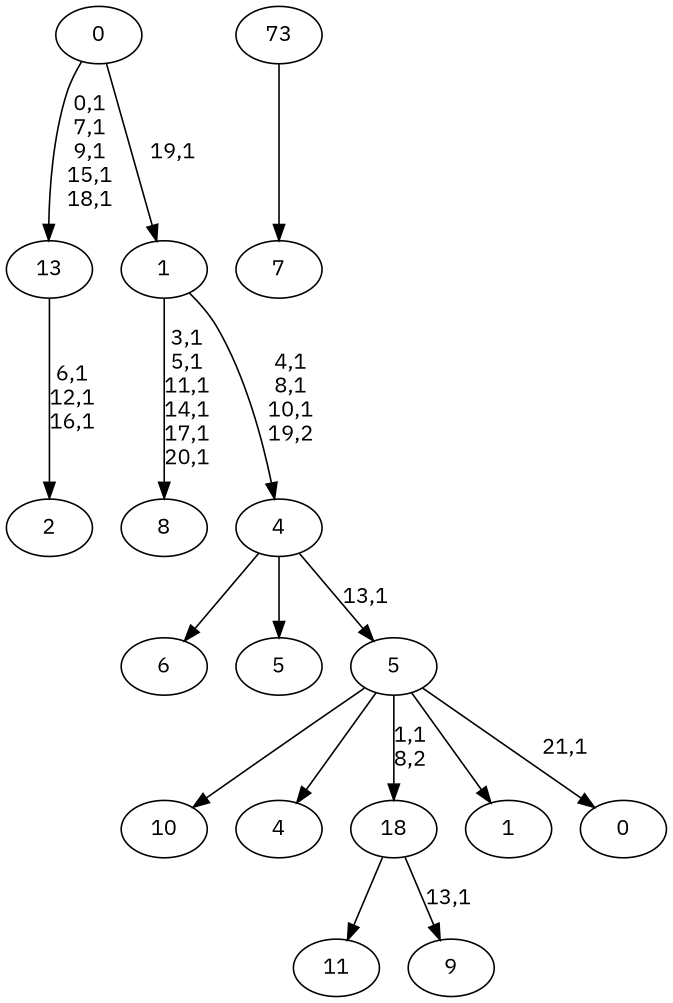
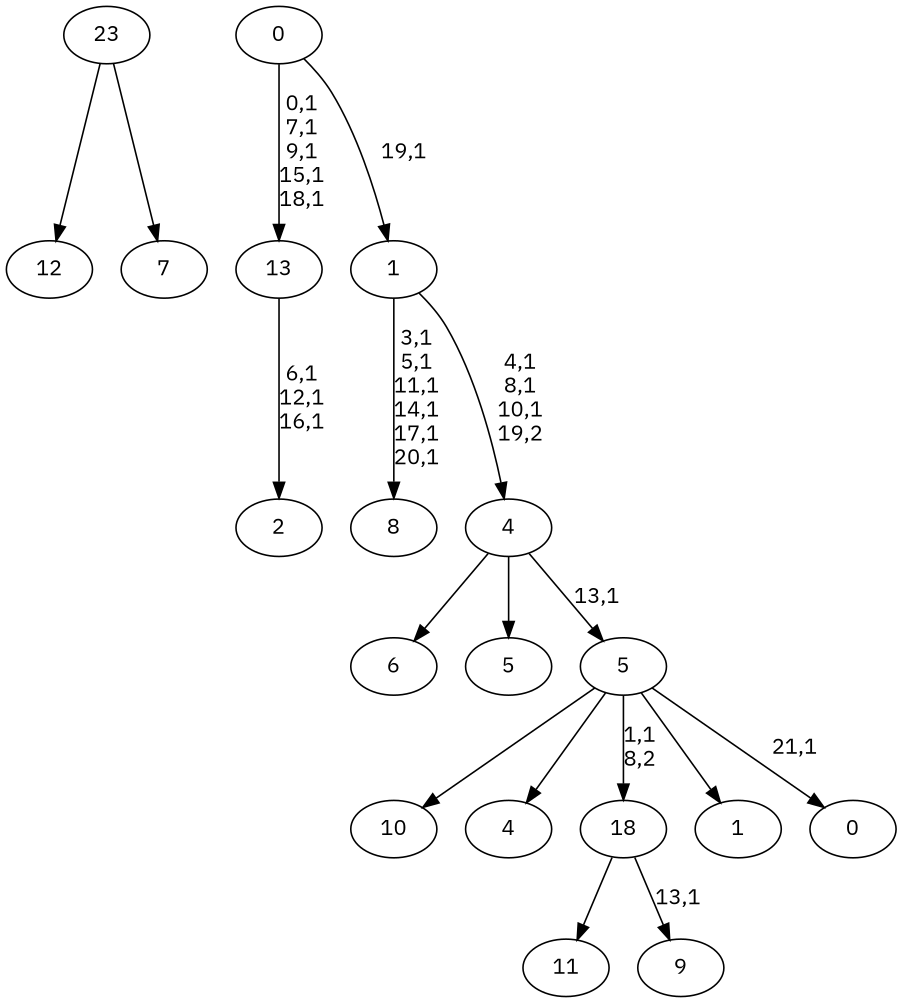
node "73": label "73" -> "23"
node "12": added
